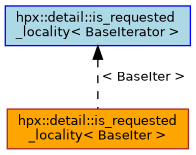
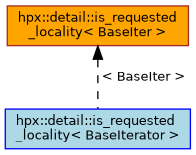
edge "hpx::detail::is_requested _locality< BaseIter >" -> "hpx::detail::is_requested _locality< BaseIterator >": reversed
